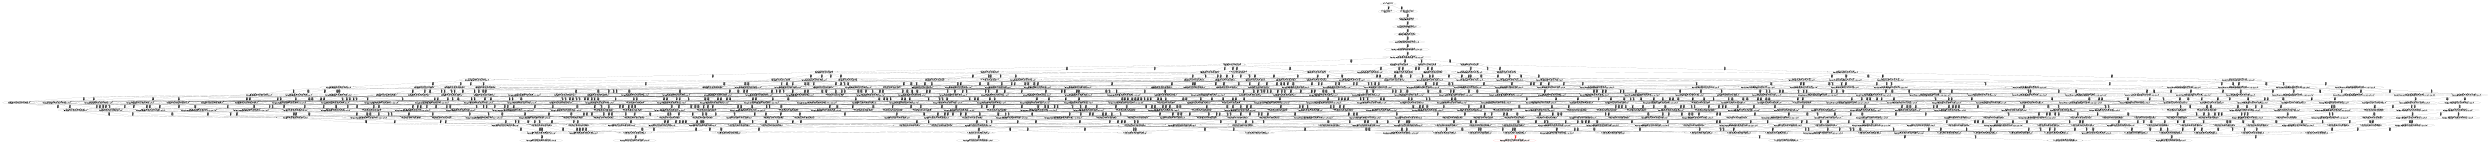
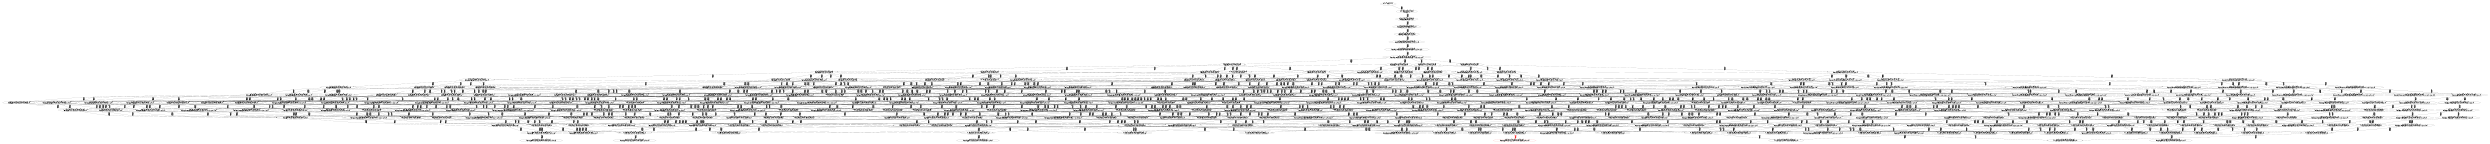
node "S1: [0, 0] [0, 0] [0, 0] [37, 47] {T0J0:37-47}{1}": removed
